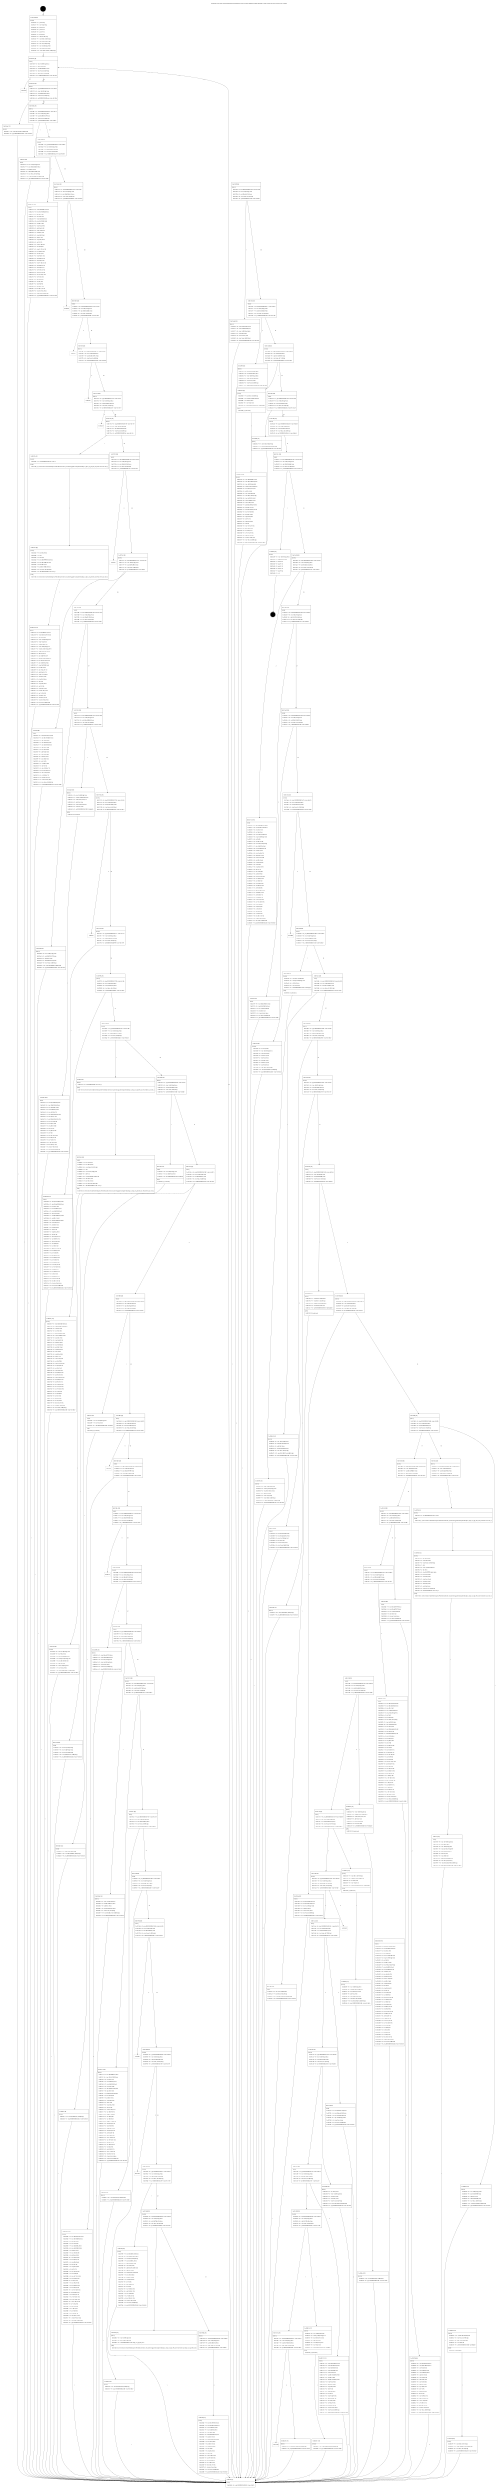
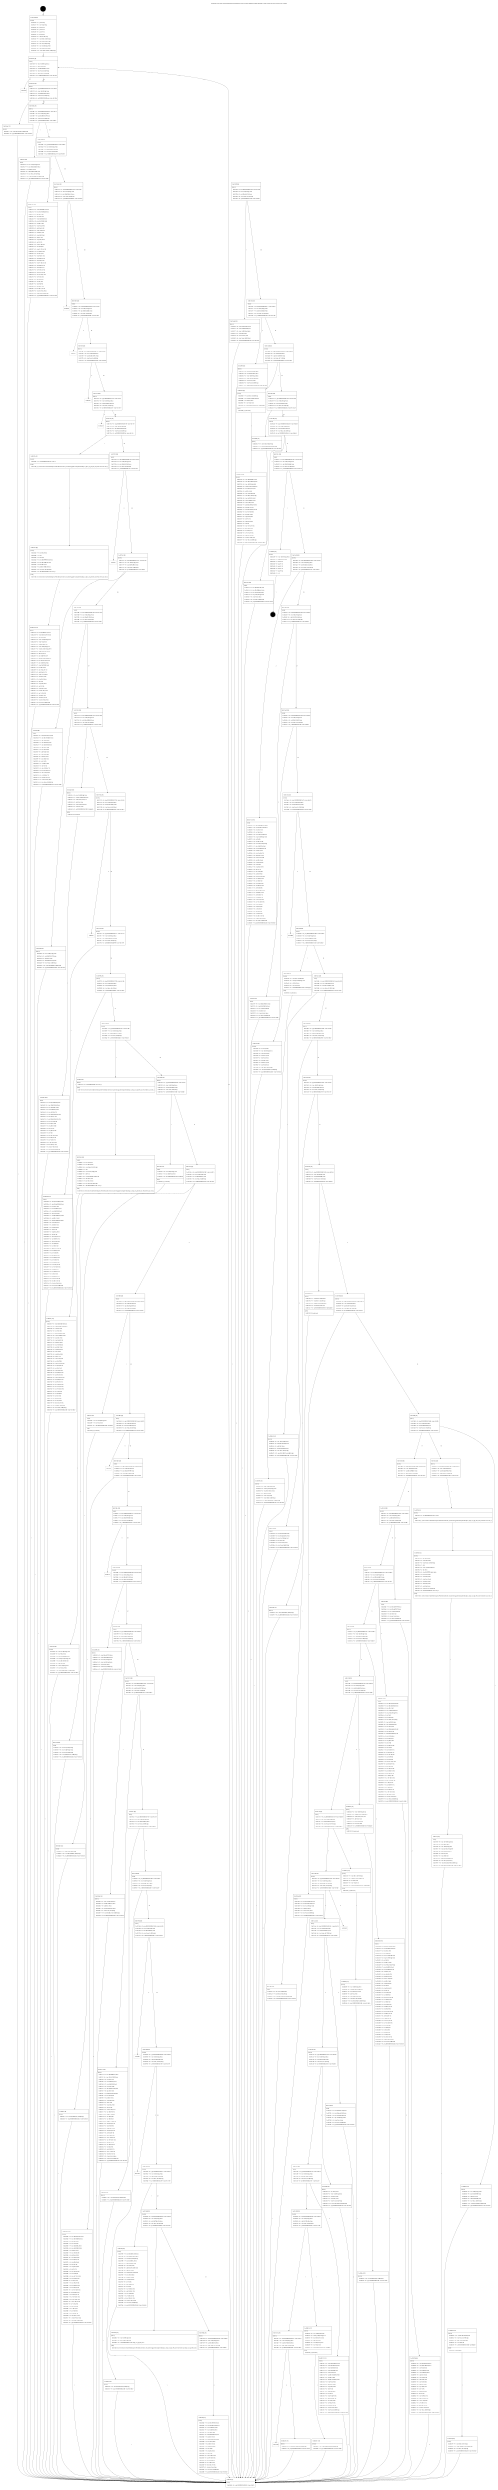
node "0x401ec0 [30]": added
node "0x401c3c [28]": added
